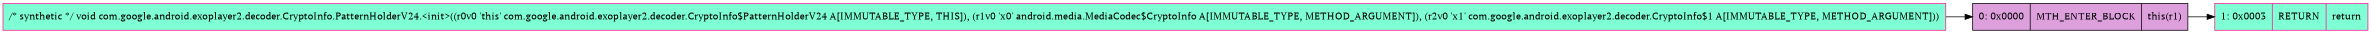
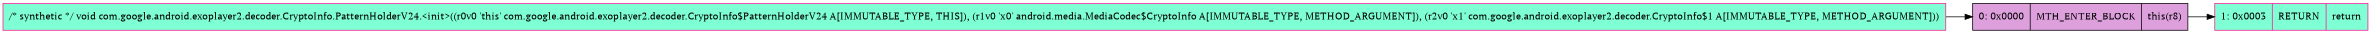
node "0: 0x0000": text "this(r1)" -> "this(r8)"
